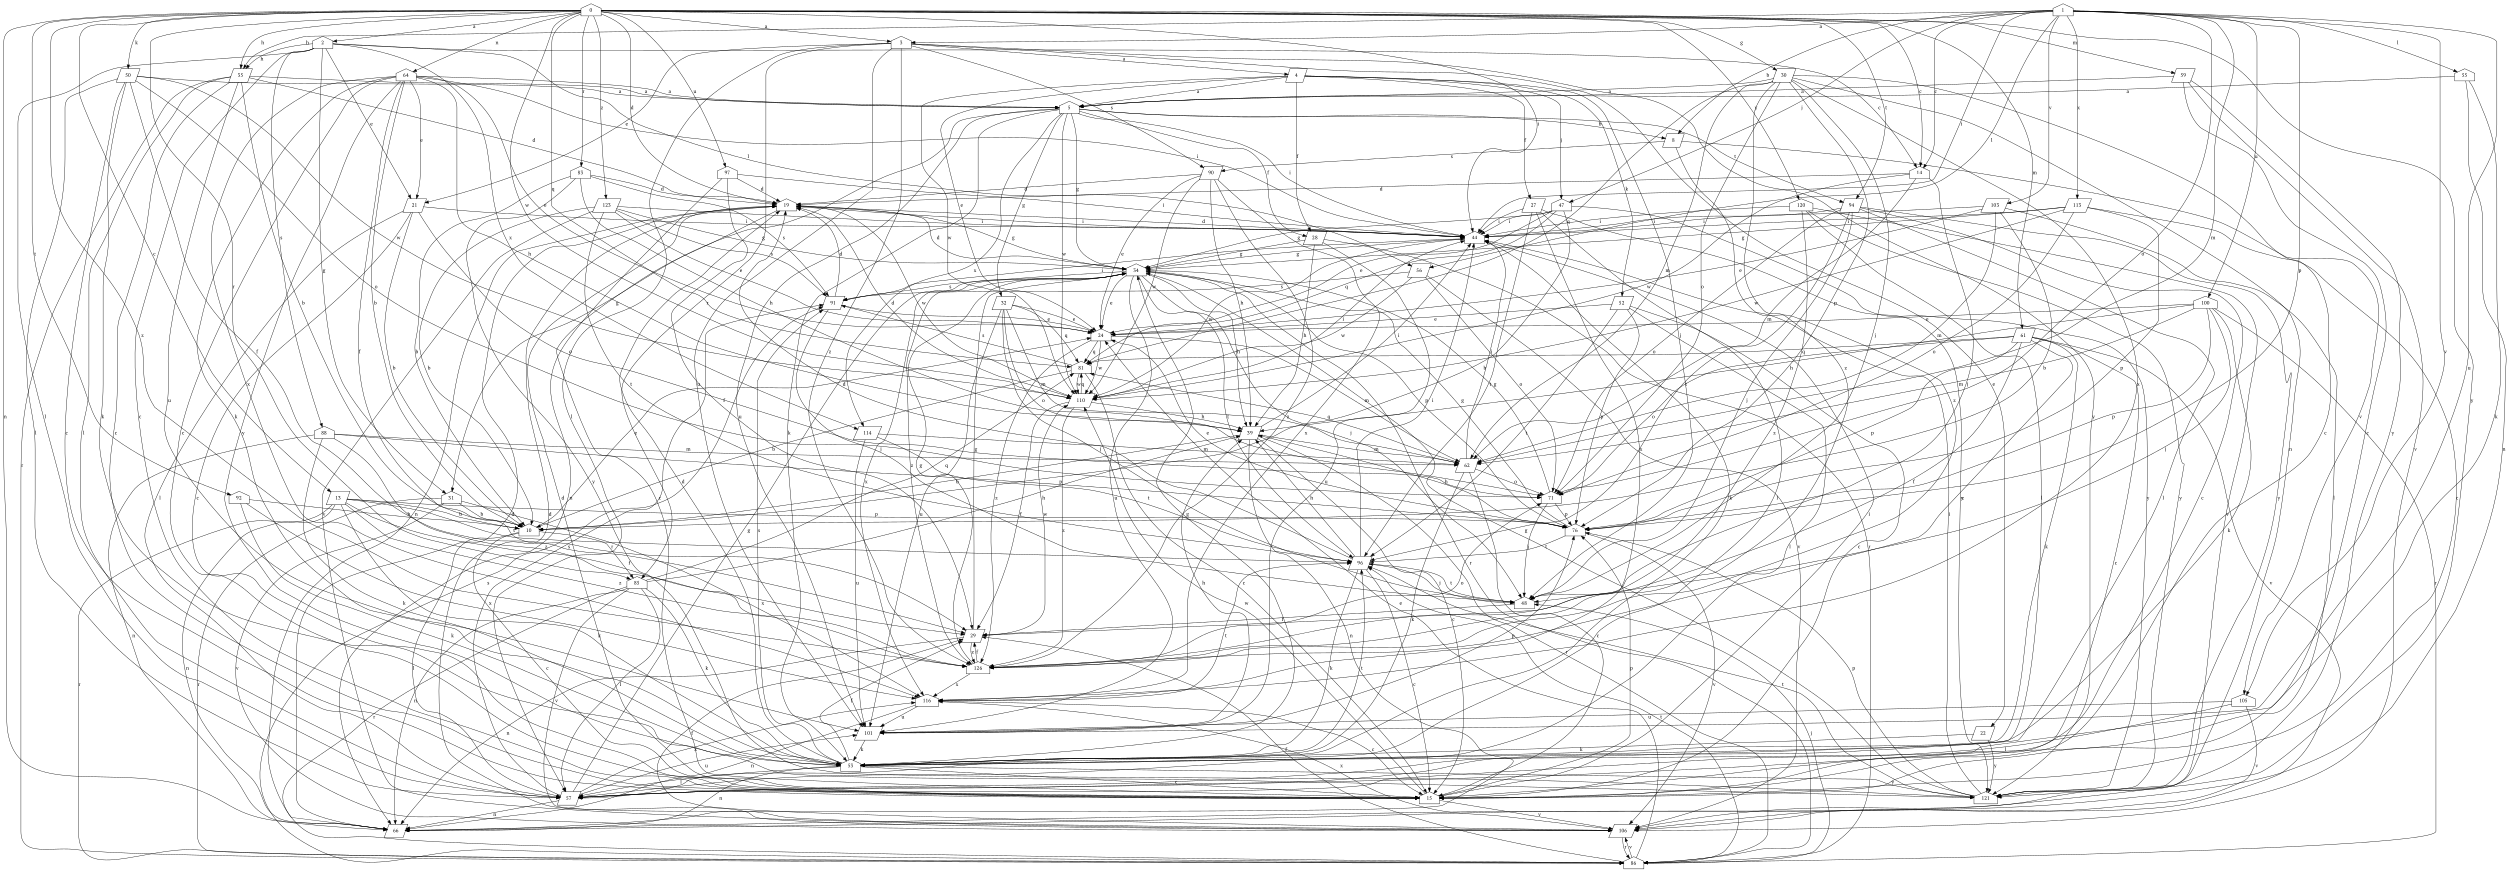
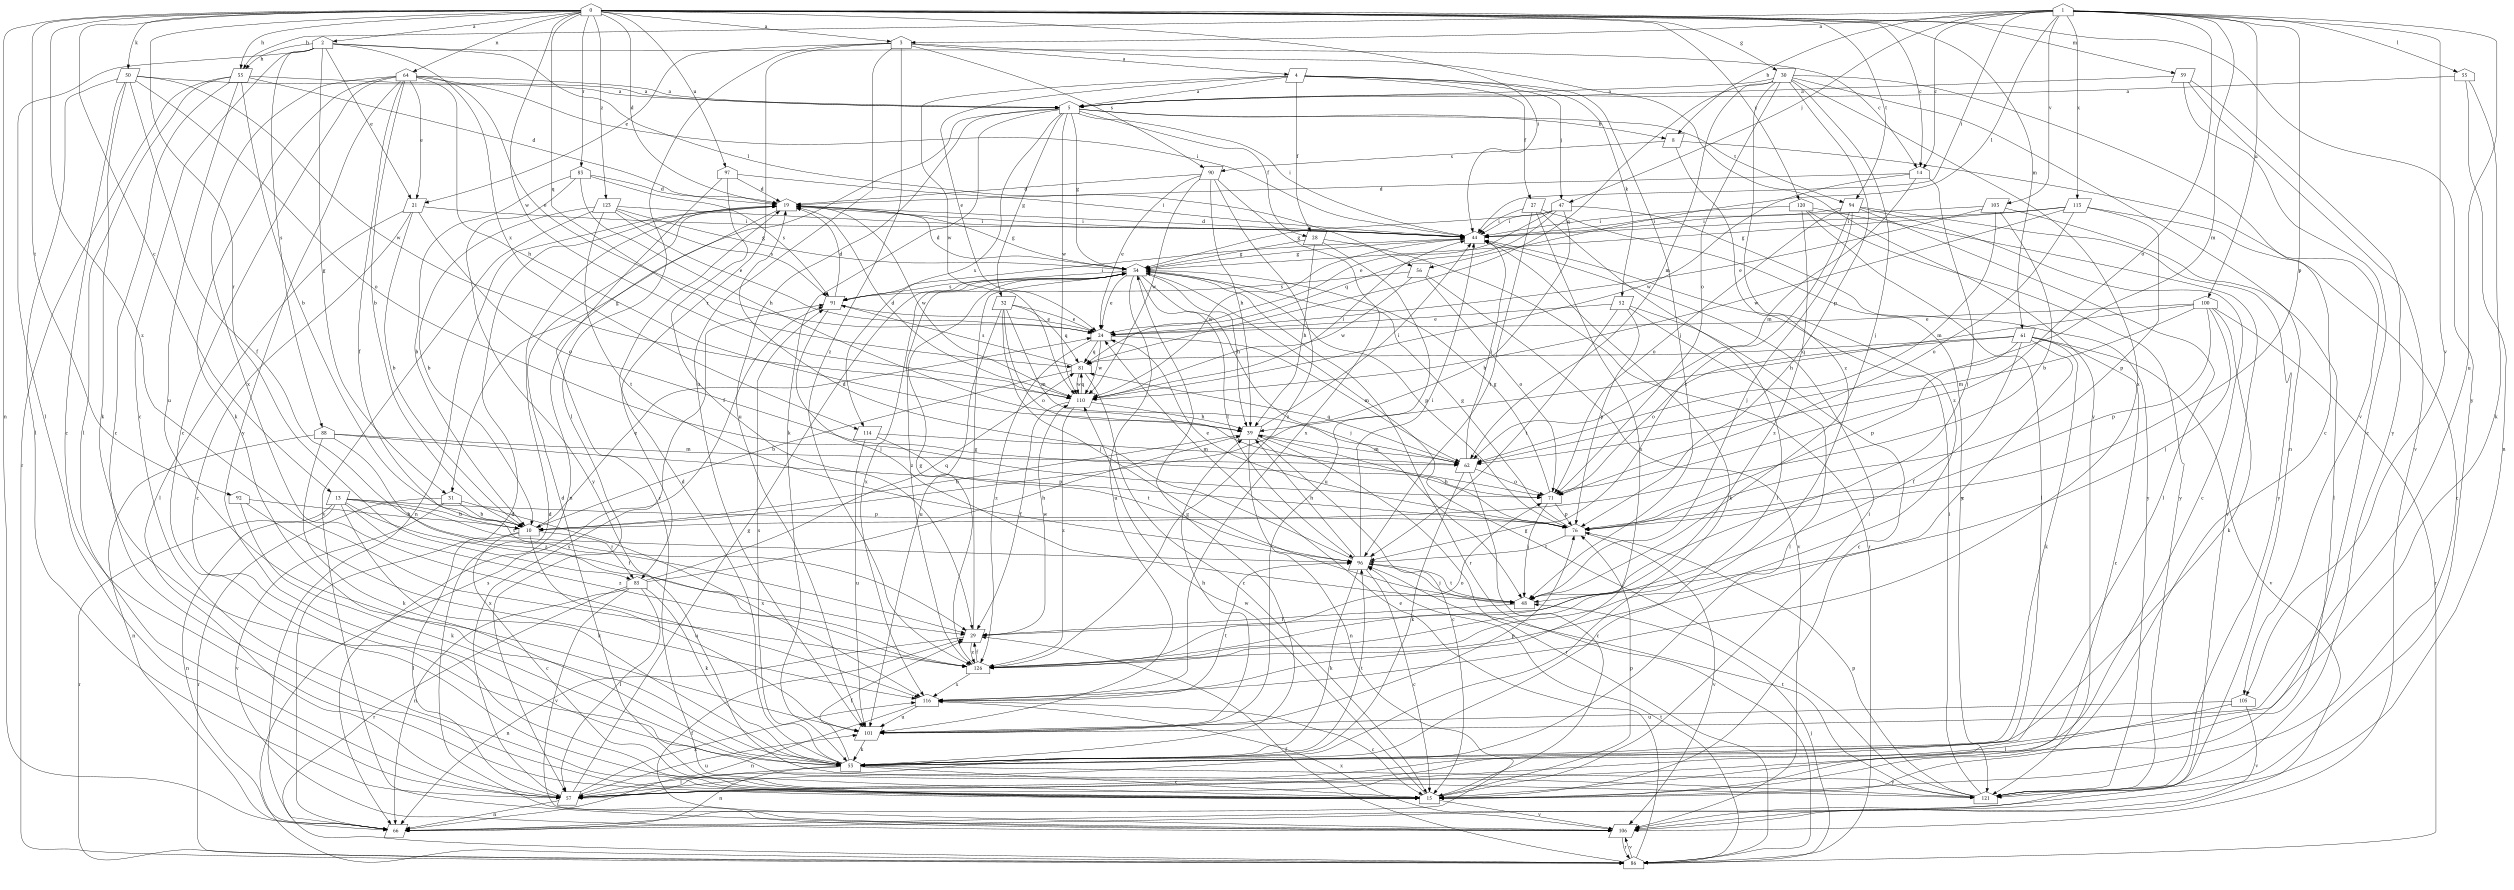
edge "10" -> "101": added, label "u"
node "22": removed
